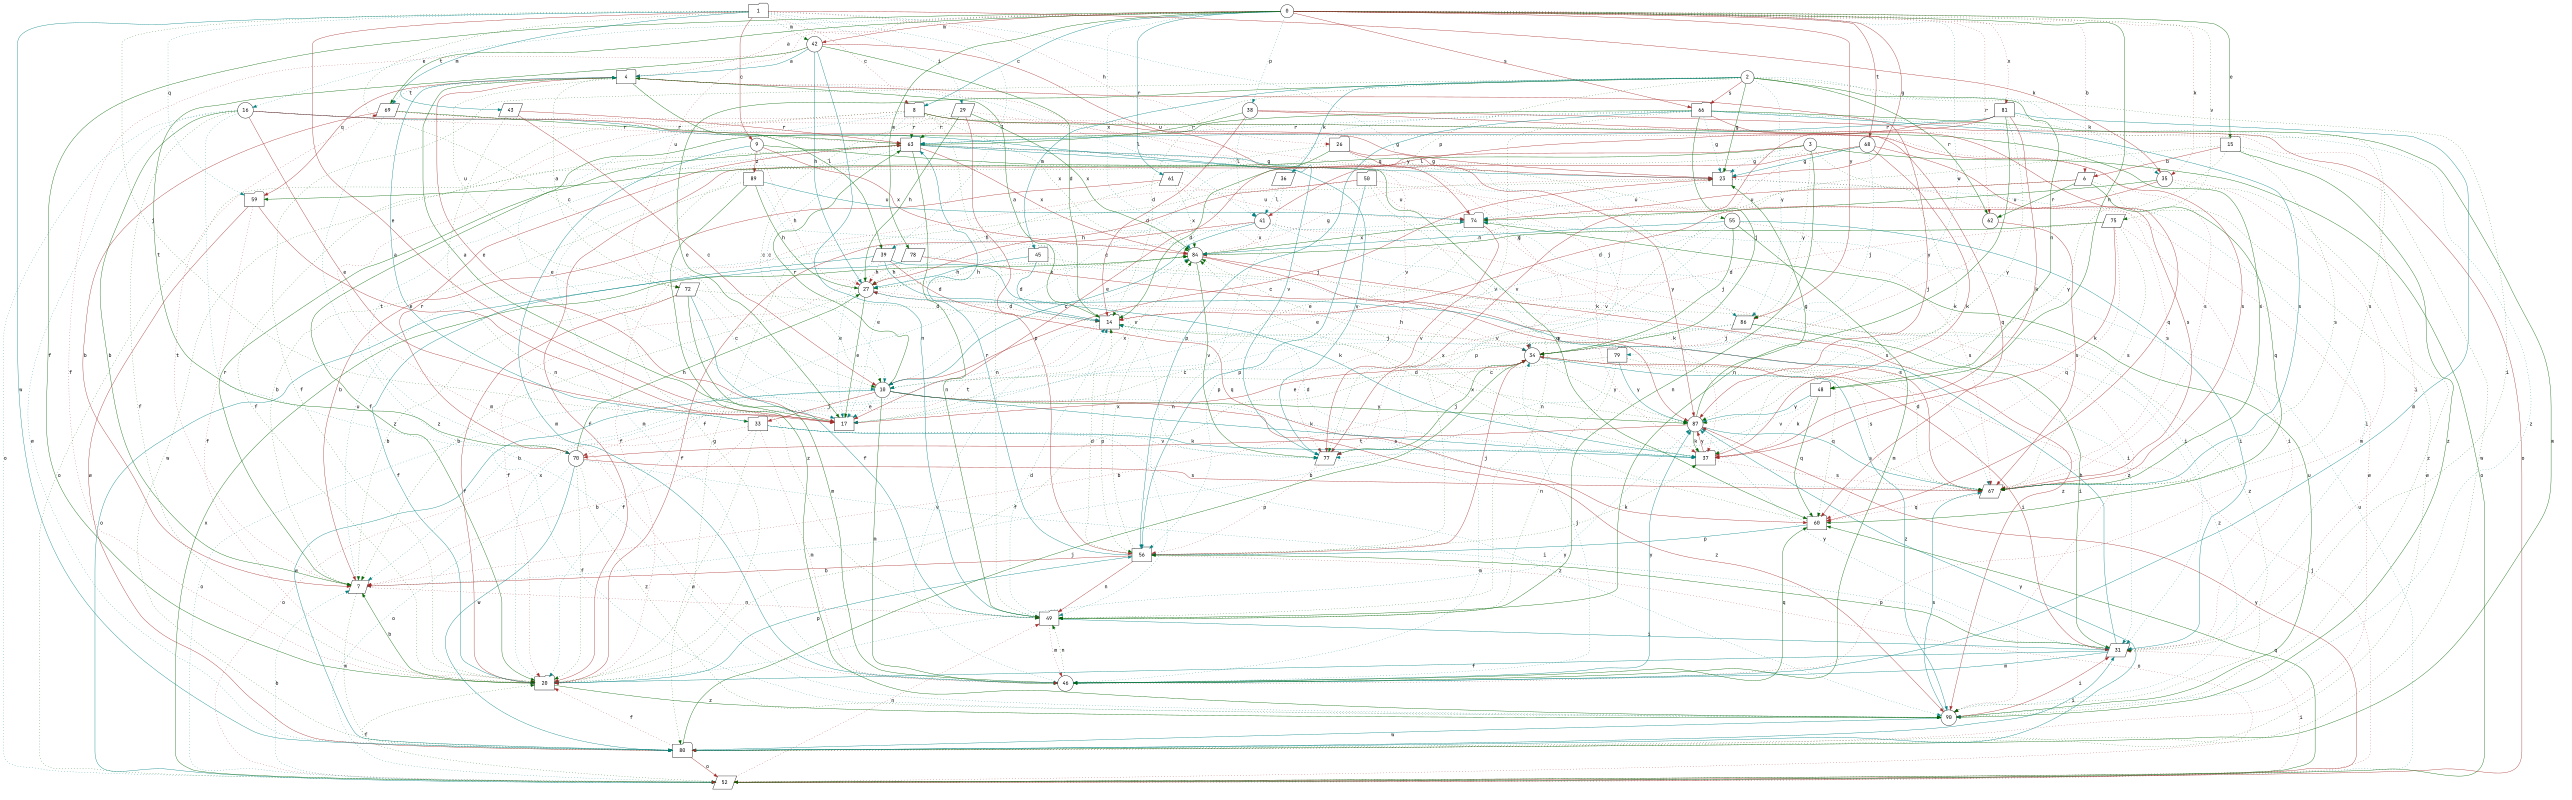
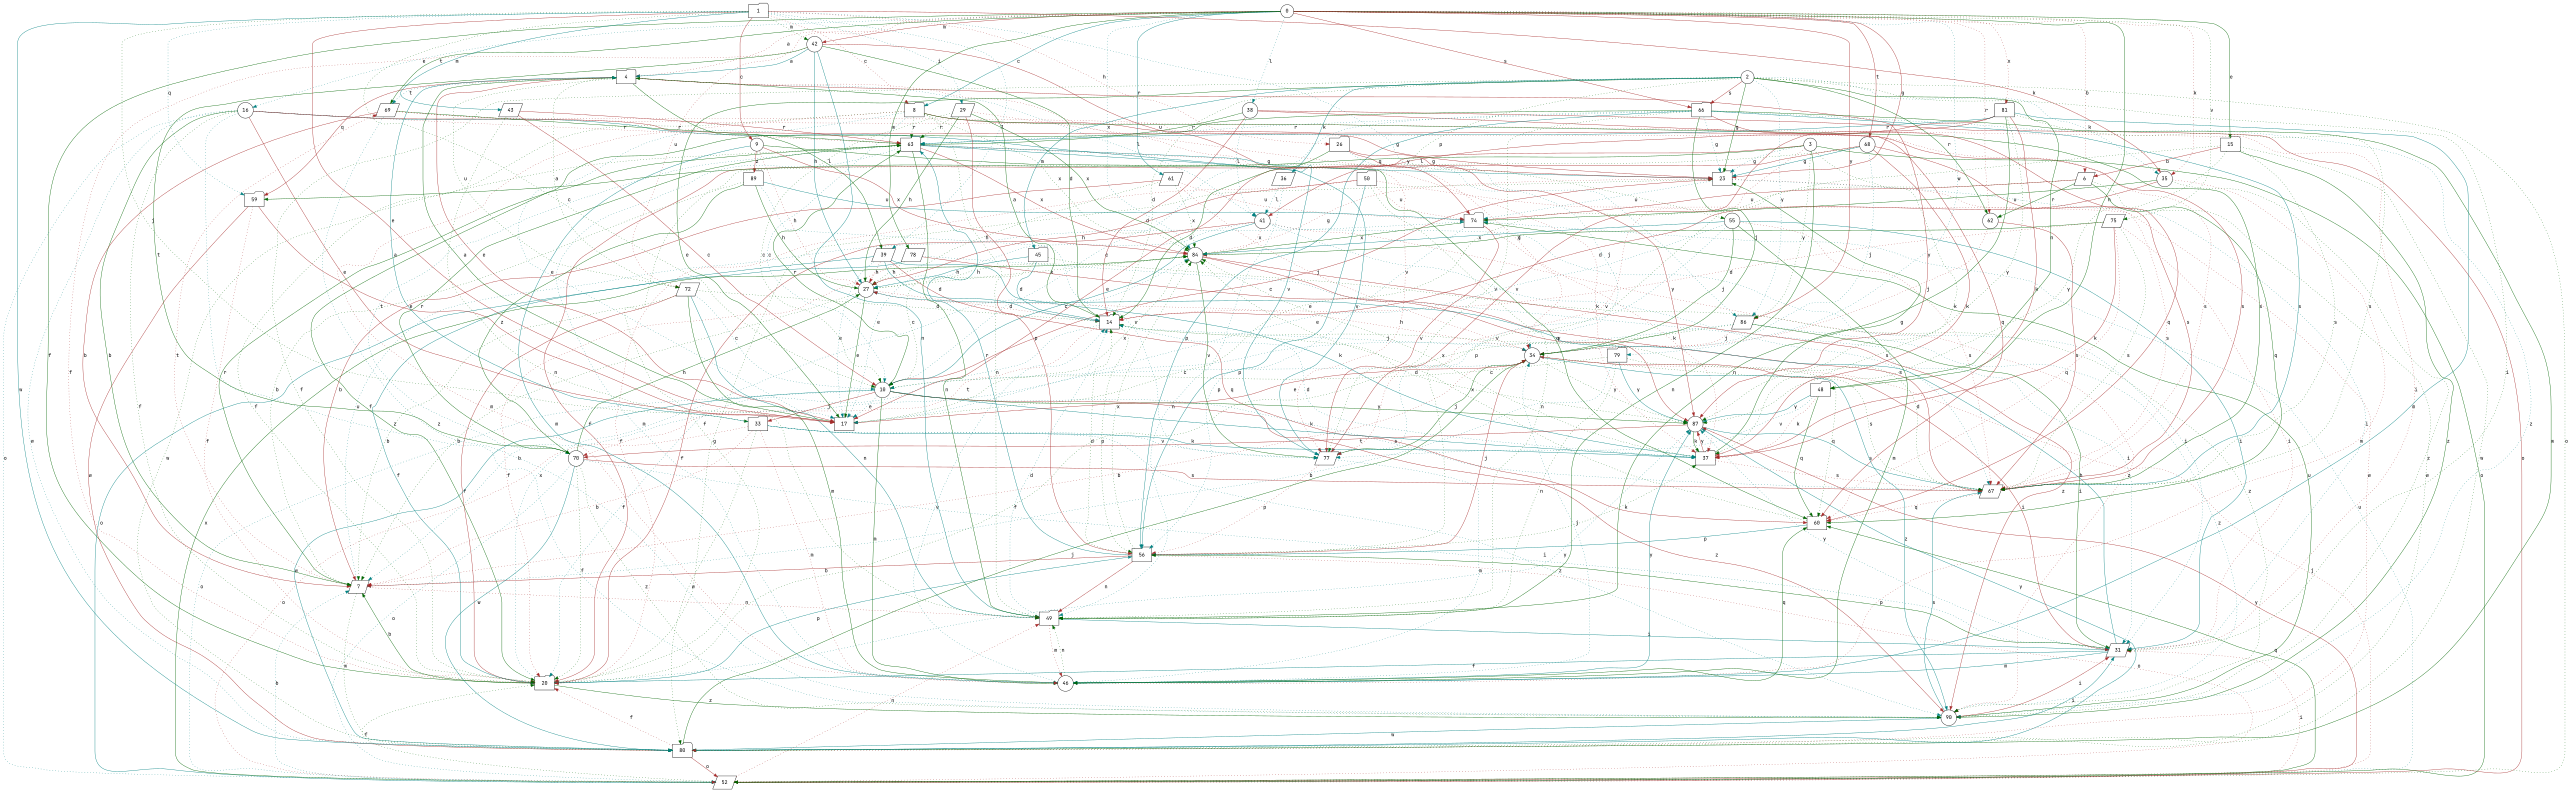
edge "0" -> "38": label "p" -> "l"
edge "70" -> "63": color brown -> darkgreen
edge "55" -> "84": label "n" -> "x"
edge "26" -> "52": now "2" -> "52"
edge "45" -> "10": added, label "c"
edge "87" -> "23": now "37" -> "23"
edge "72" -> "49": label "f" -> "n"
edge "89" -> "90": now "89" -> "70"
